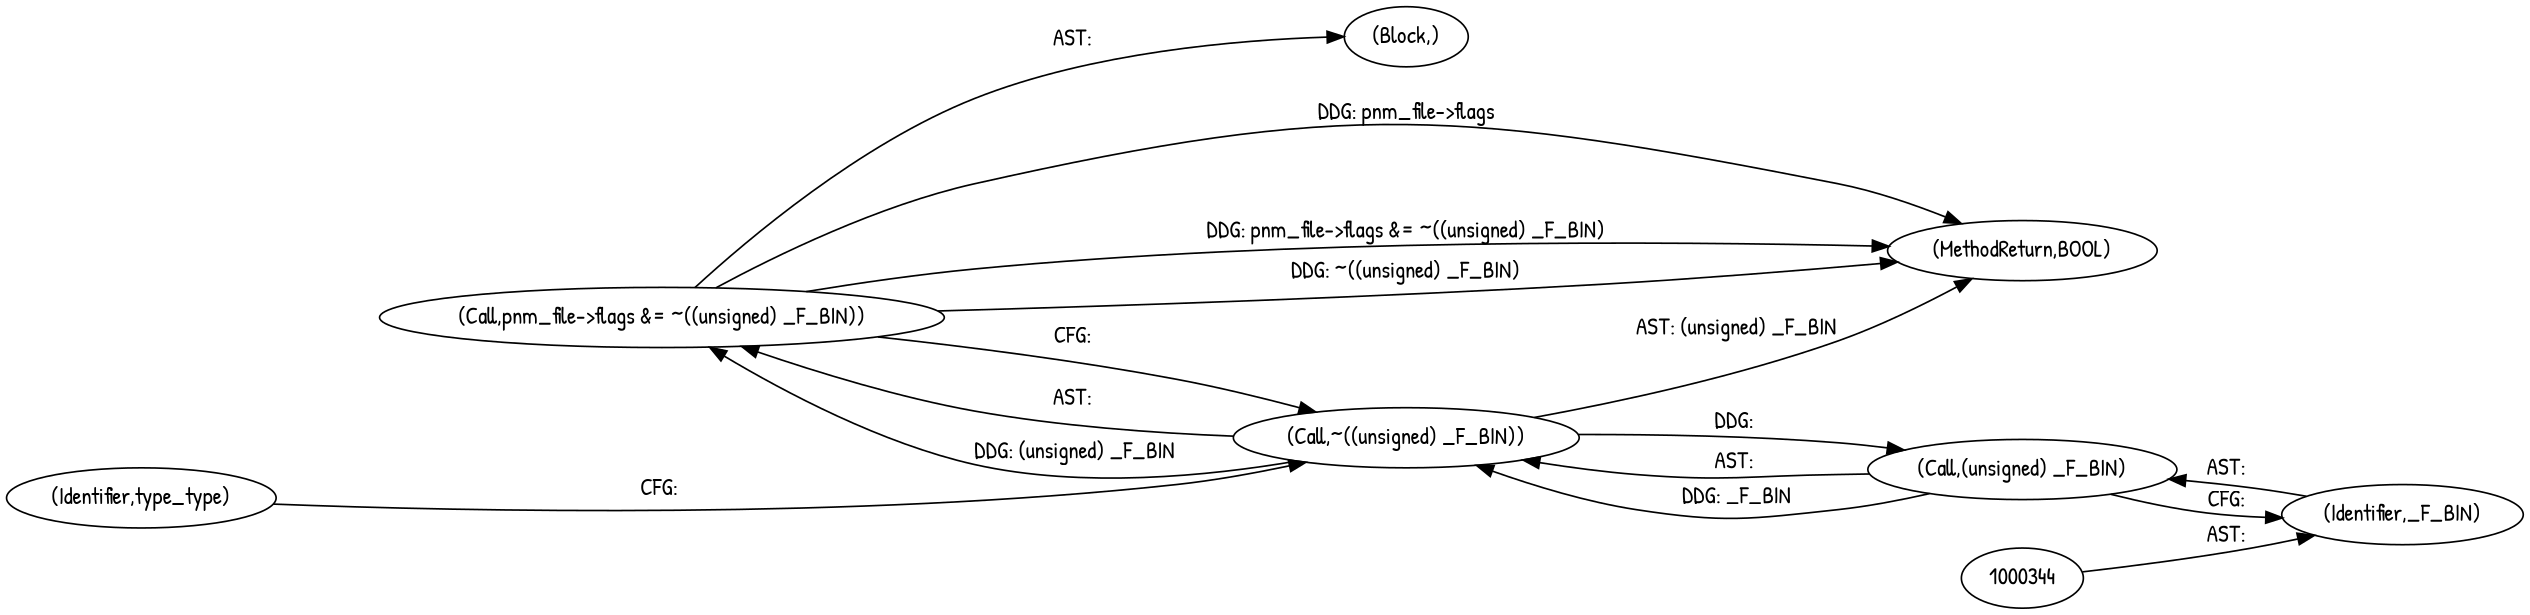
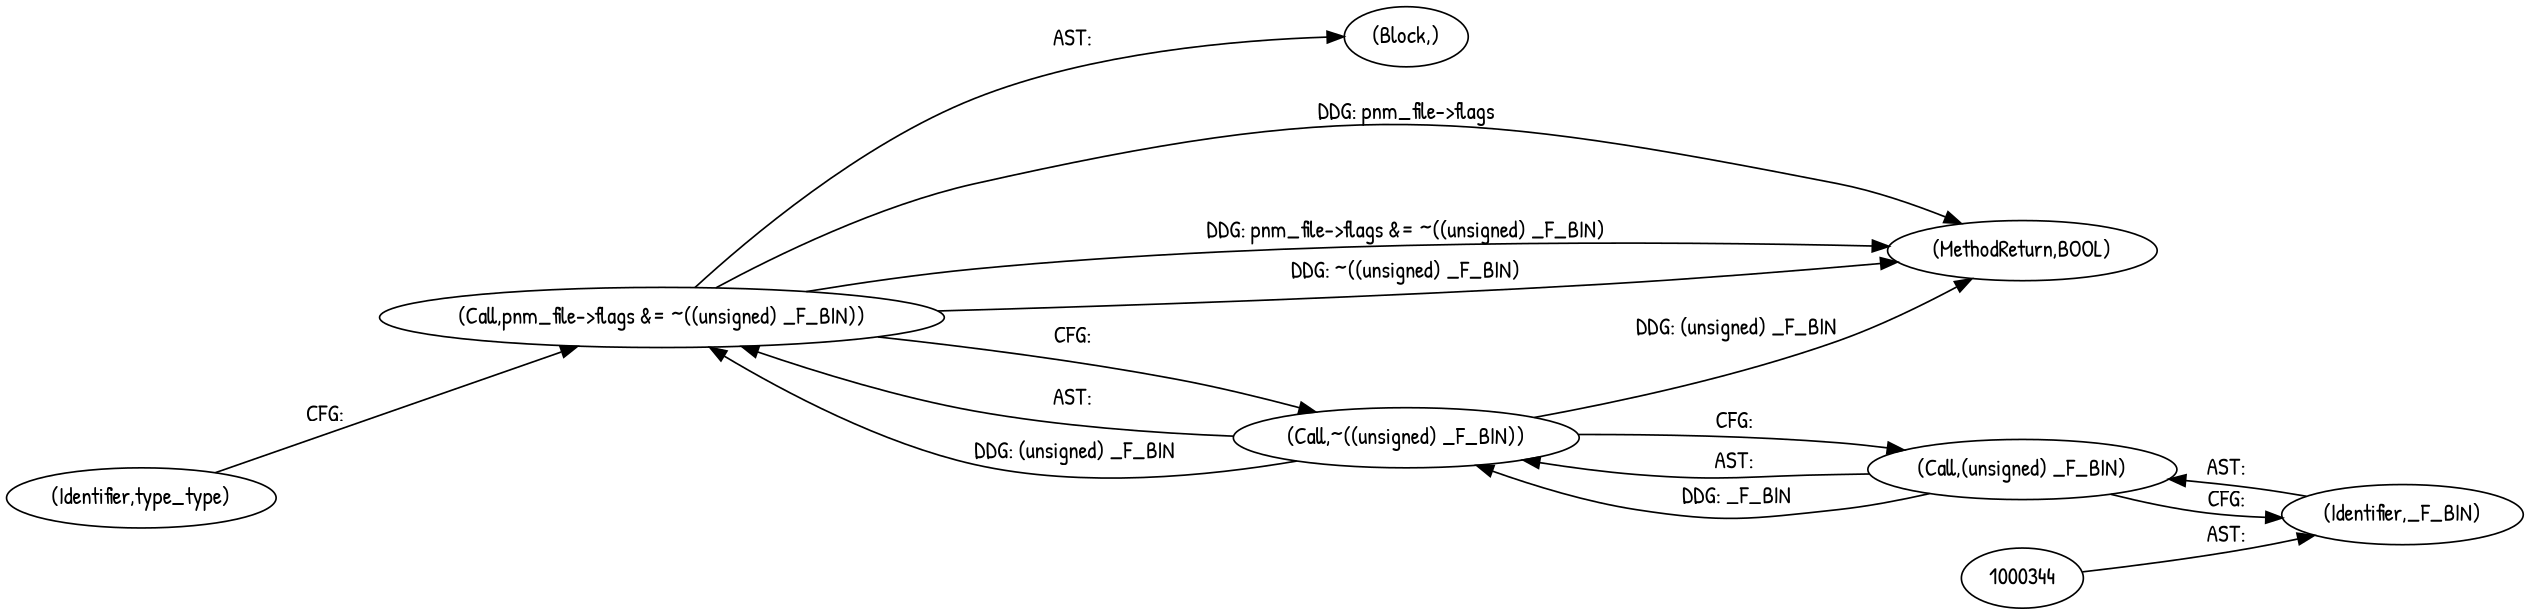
edge "(Call,~((unsigned) _F_BIN))" -> "(MethodReturn,BOOL)": label "AST: (unsigned) _F_BIN" -> "DDG: (unsigned) _F_BIN"
edge "(Call,~((unsigned) _F_BIN))" -> "(Call,(unsigned) _F_BIN)": label "DDG: " -> "CFG: "
edge "(Identifier,type_type)" -> "(Call,~((unsigned) _F_BIN))": now "(Identifier,type_type)" -> "(Call,pnm_file->flags &= ~((unsigned) _F_BIN))"
